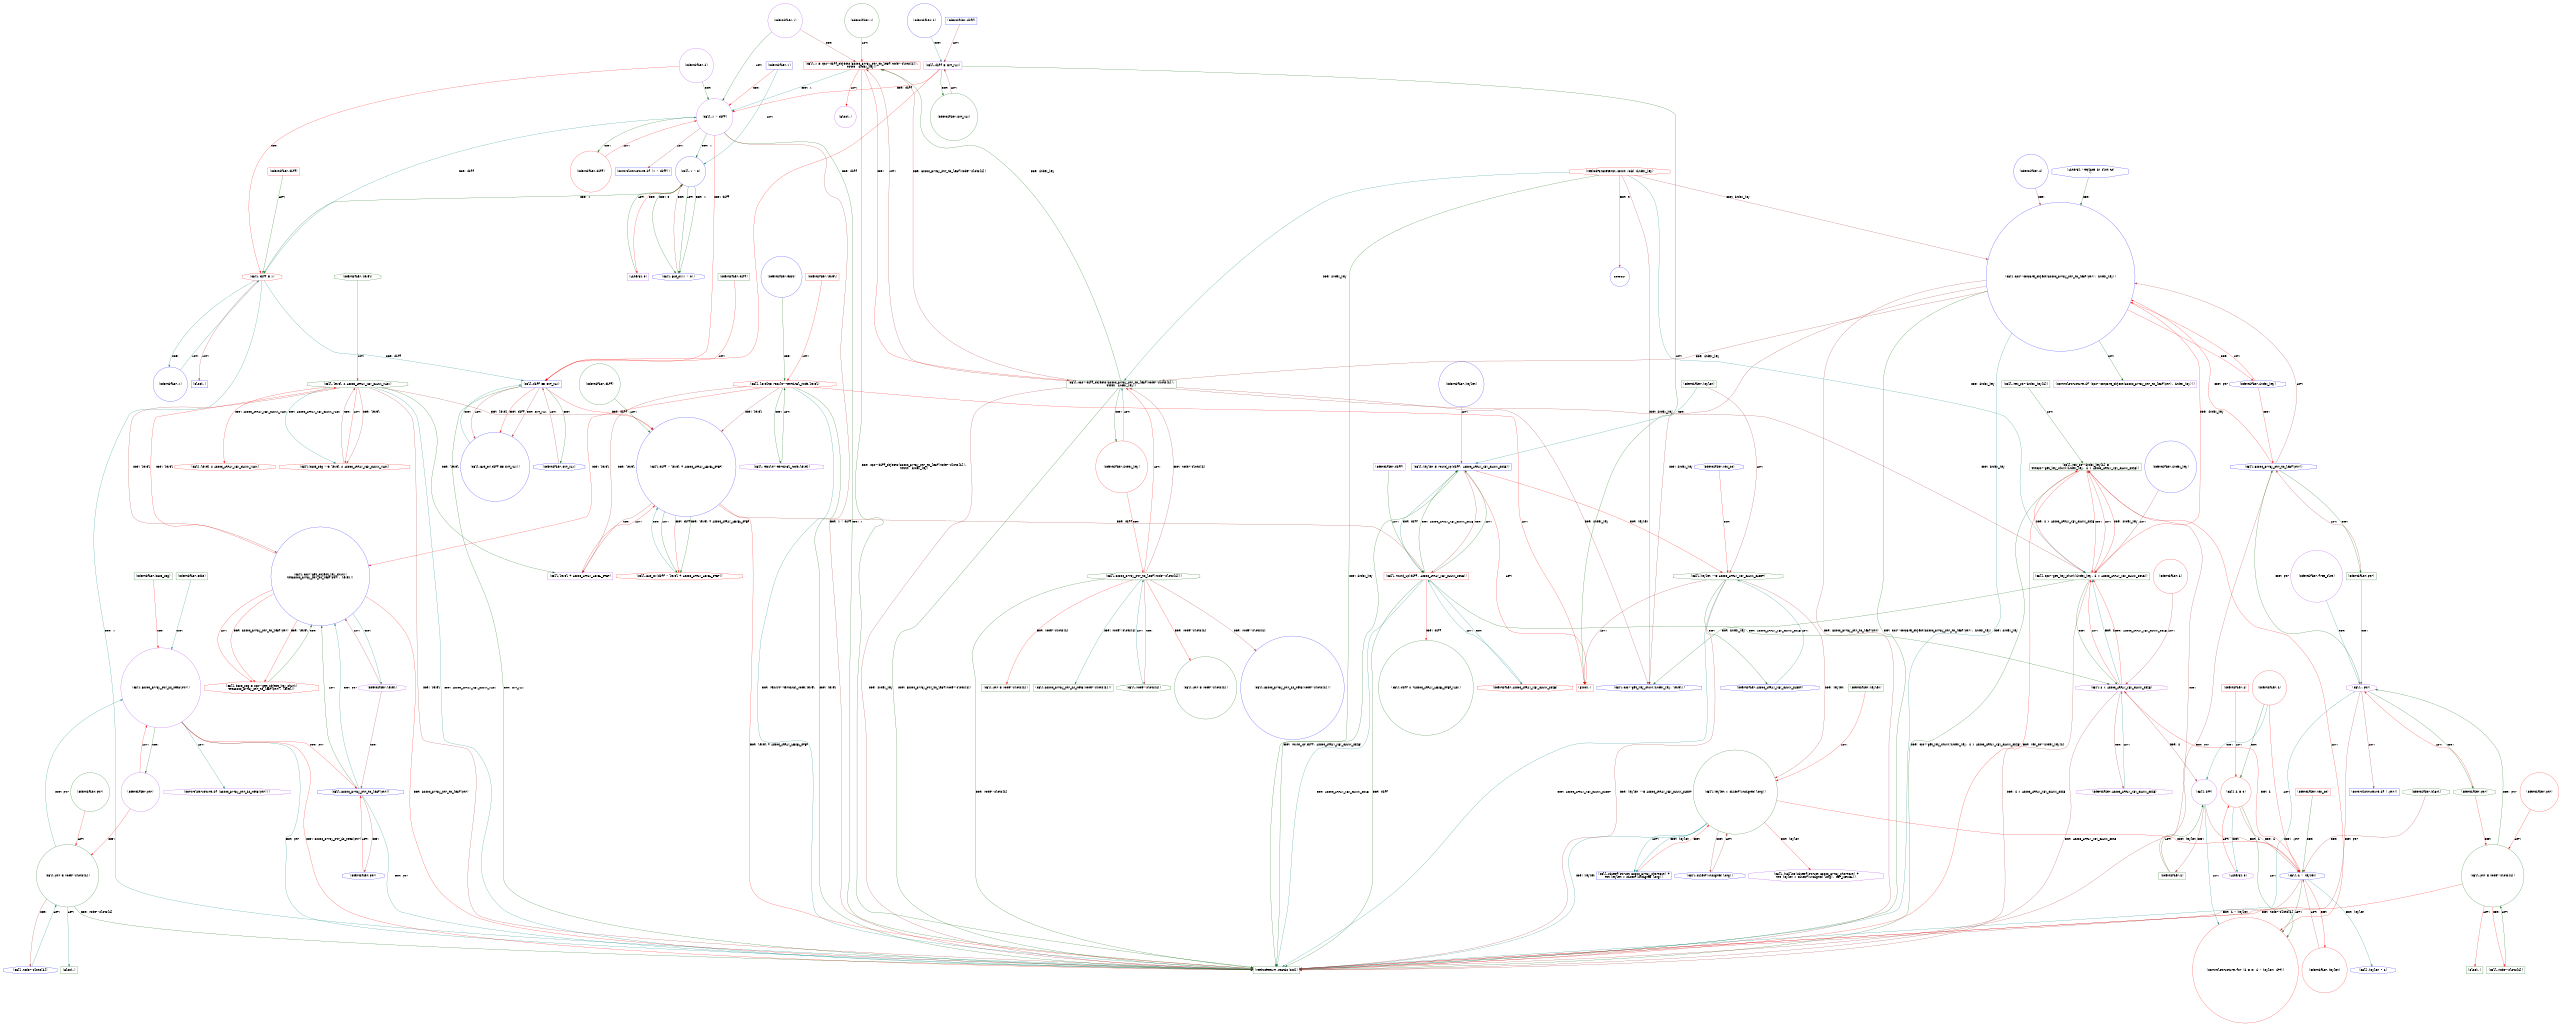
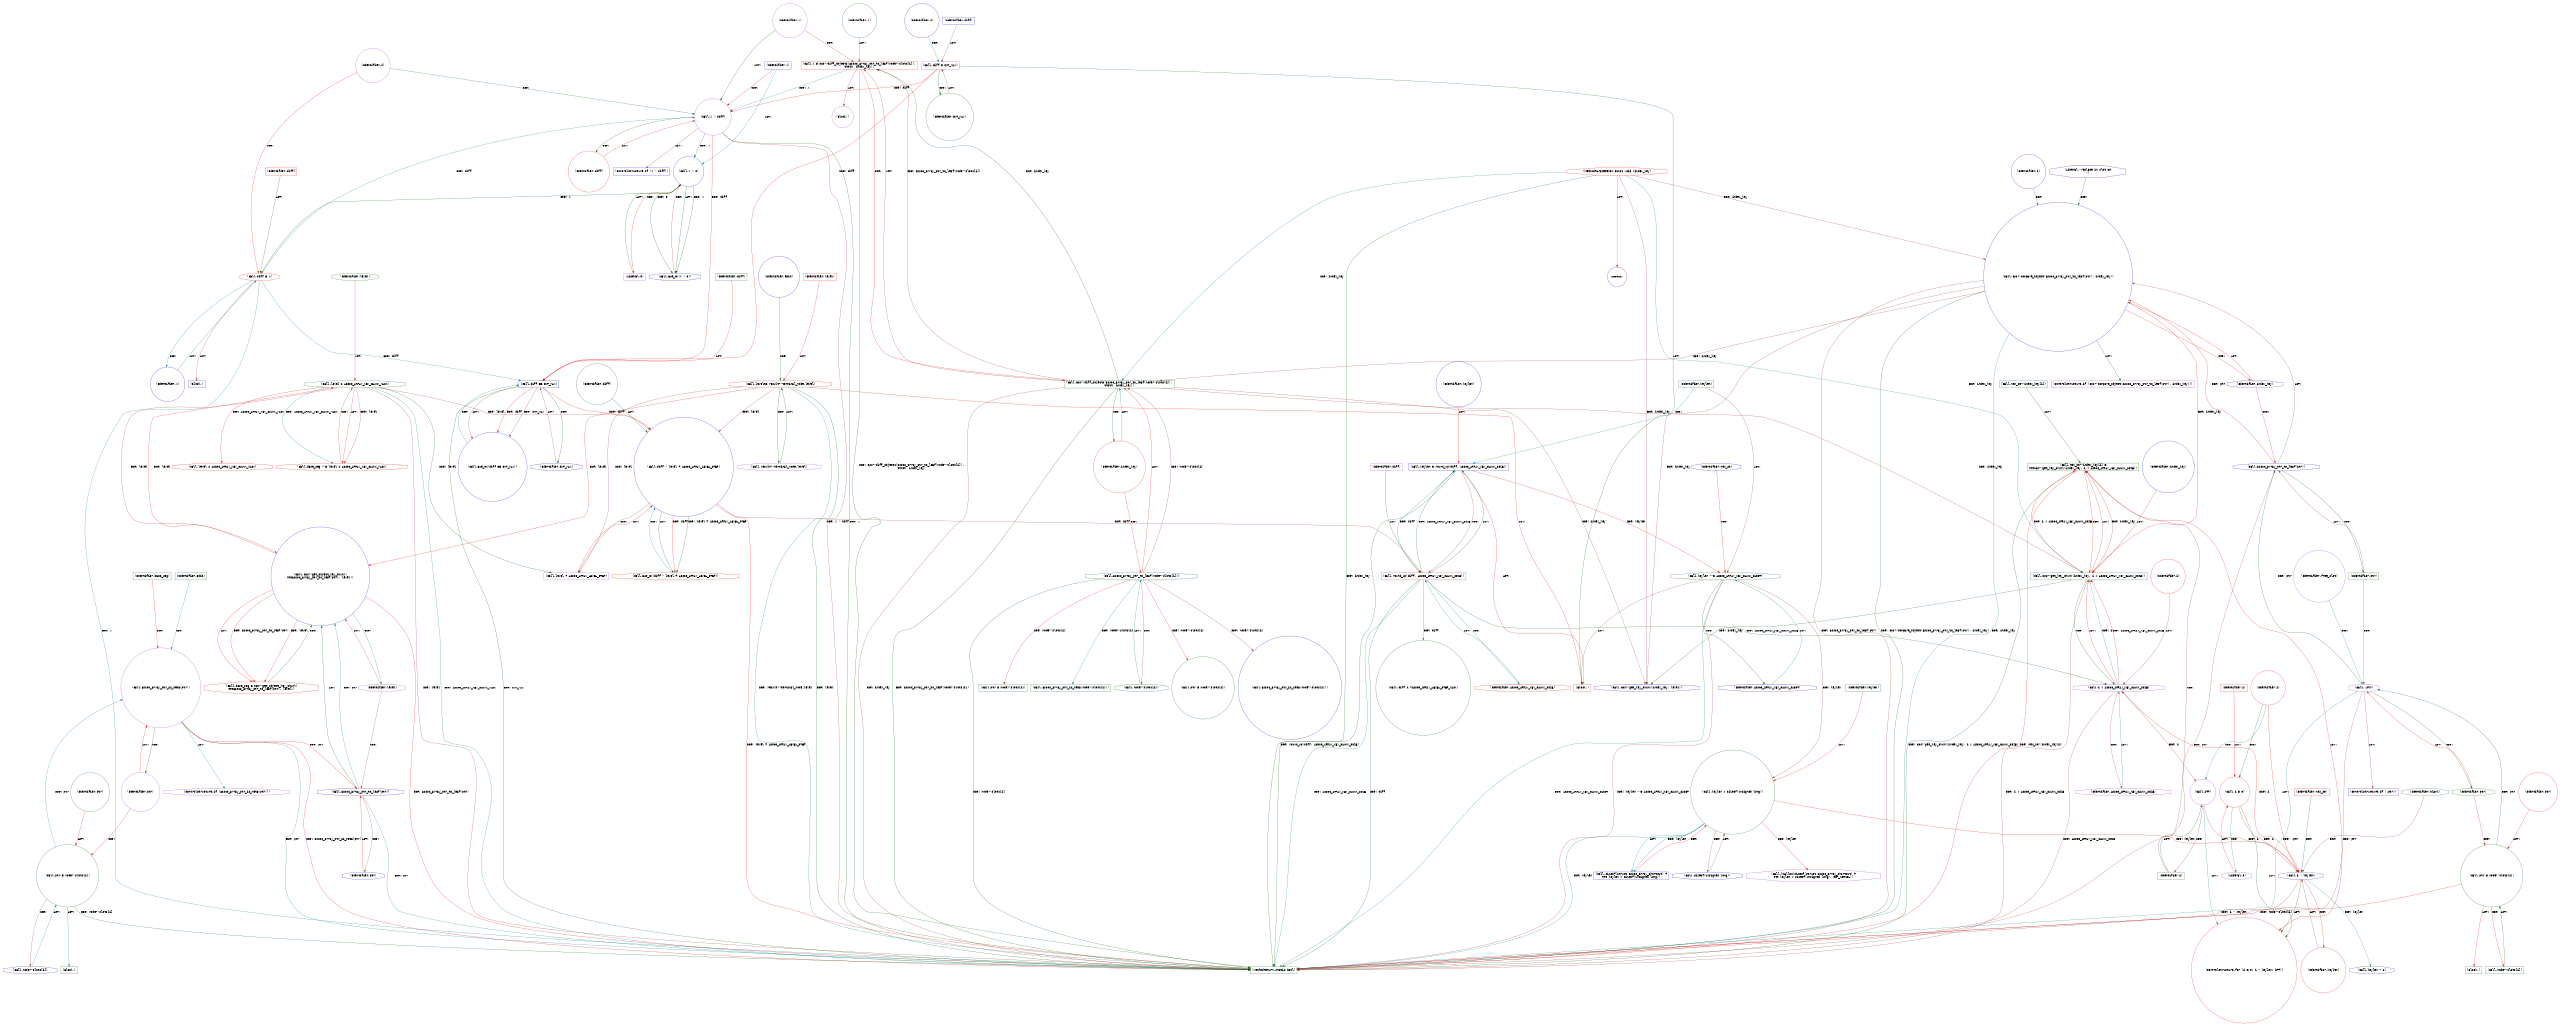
edge "(MethodParameterIn,const void *index_key)" -> "1000117": label "DDG: 0" -> "AST: "
